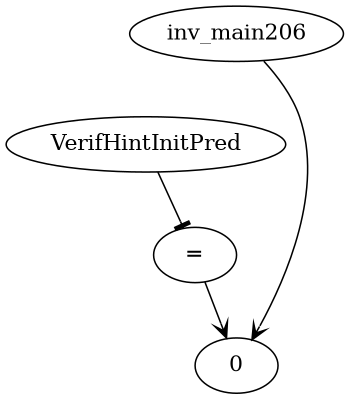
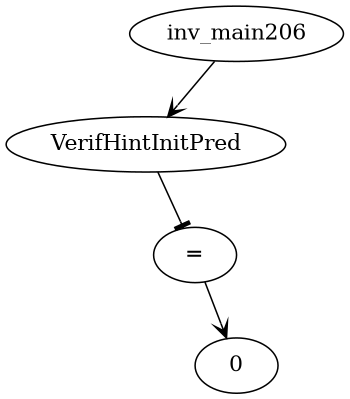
edge "inv_main206" -> "0": now "inv_main206" -> "VerifHintInitPred"
